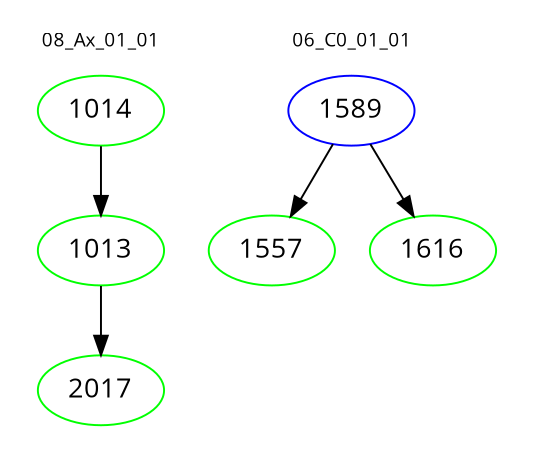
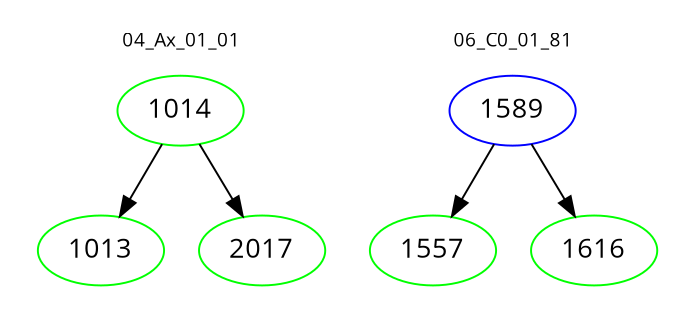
cluster "08_Ax_01_01": label "08_Ax_01_01" -> "04_Ax_01_01"
cluster "06_C0_01_01": label "06_C0_01_01" -> "06_C0_01_81"
edge "1013" -> "2017": now "1014" -> "2017"
